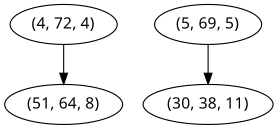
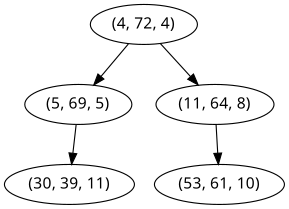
edge "(4, 72, 4)" -> "(5, 69, 5)": added
node "(51, 64, 8)": label "(51, 64, 8)" -> "(11, 64, 8)"
node "(30, 38, 11)": label "(30, 38, 11)" -> "(30, 39, 11)"
node "(53, 61, 10)": added
